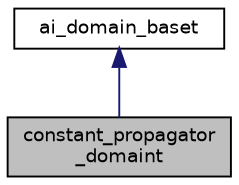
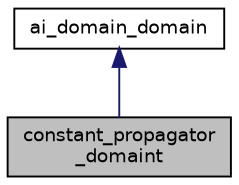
node "ai_domain_baset": label "ai_domain_baset" -> "ai_domain_domain"
